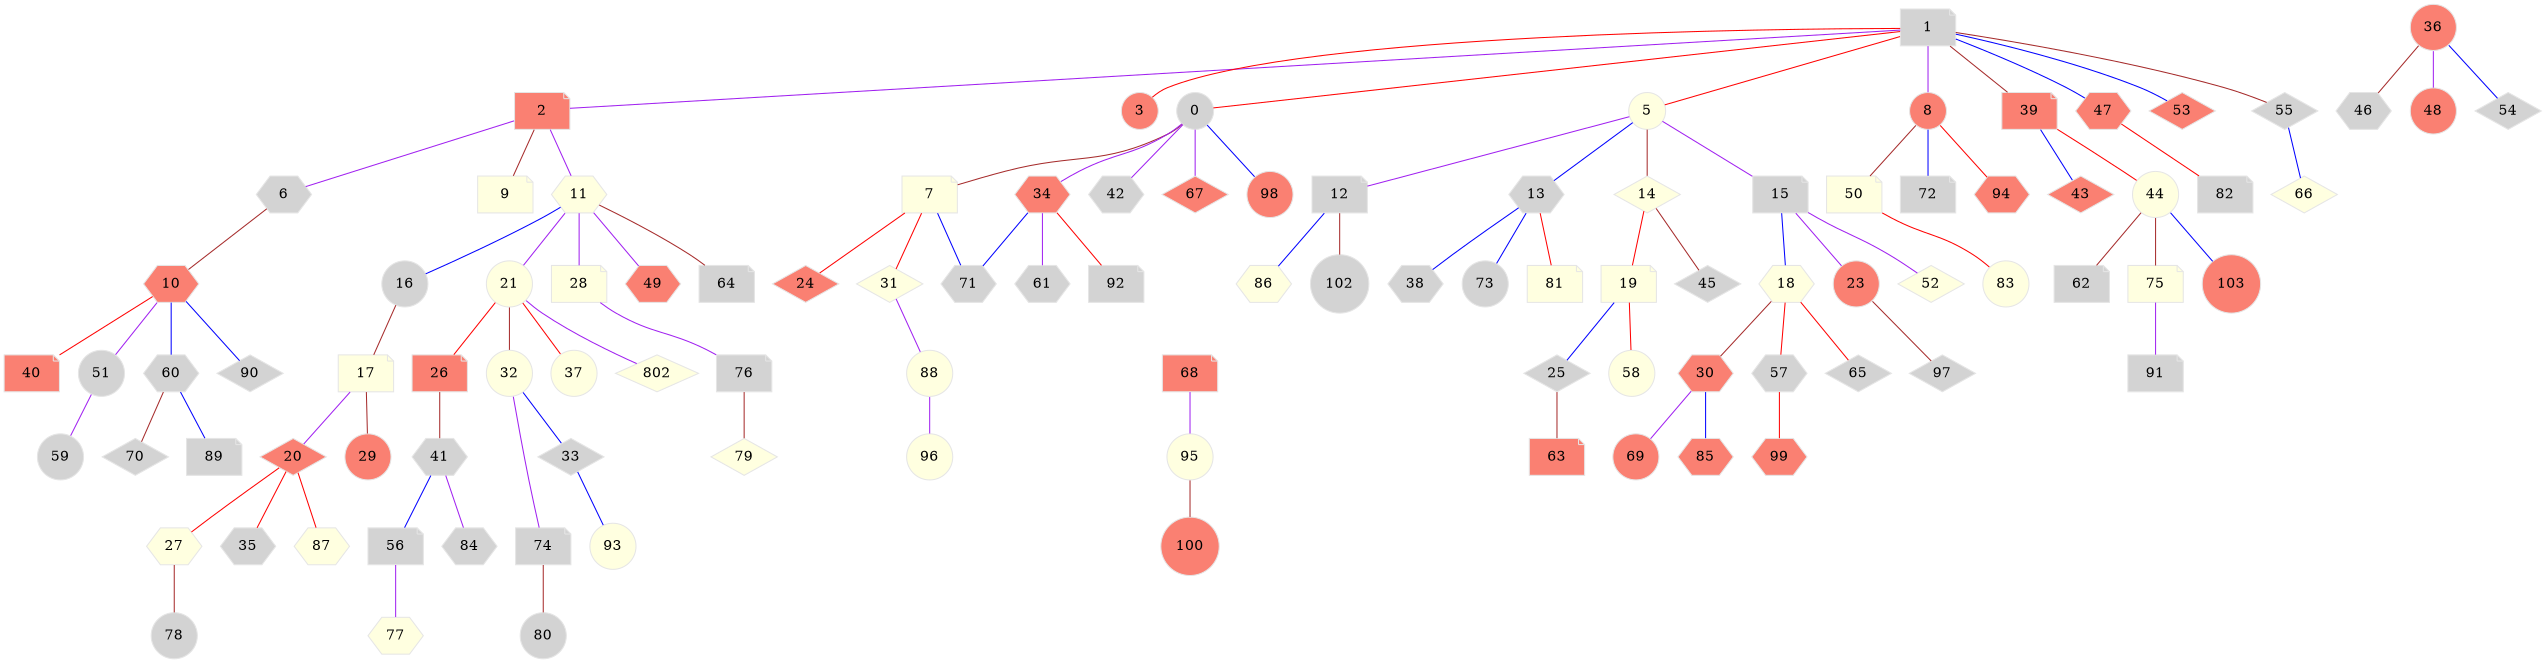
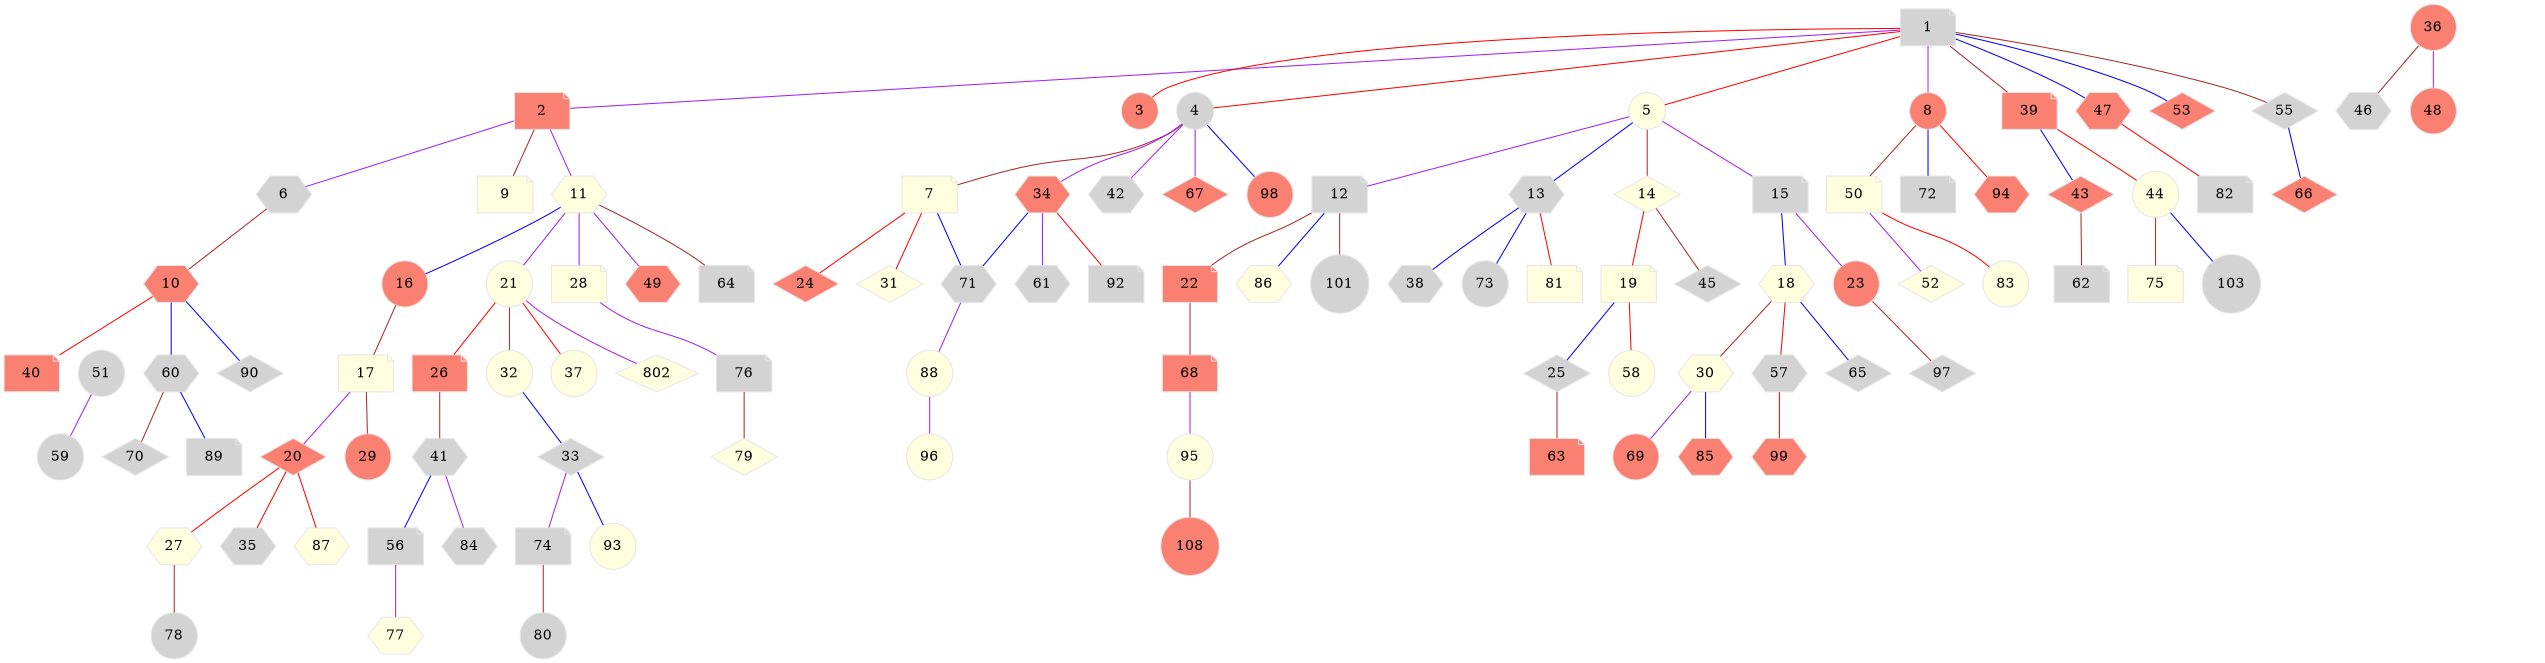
node "0": label "0" -> "4"
node "54": removed
node "66": fillcolor lightyellow -> salmon
edge "44" -- "62": now "43" -- "62"
edge "15" -- "52": now "50" -- "52"
node "16": fillcolor lightgrey -> salmon
node "22": added
node "102": label "102" -> "101"
node "103": fillcolor salmon -> lightgrey
edge "31" -- "88": now "71" -- "88"
edge "10" -- "51": removed
edge "18" -- "65": color red -> blue
node "30": fillcolor salmon -> lightyellow
node "91": removed
edge "32" -- "74": now "33" -- "74"
node "100": label "100" -> "108"
